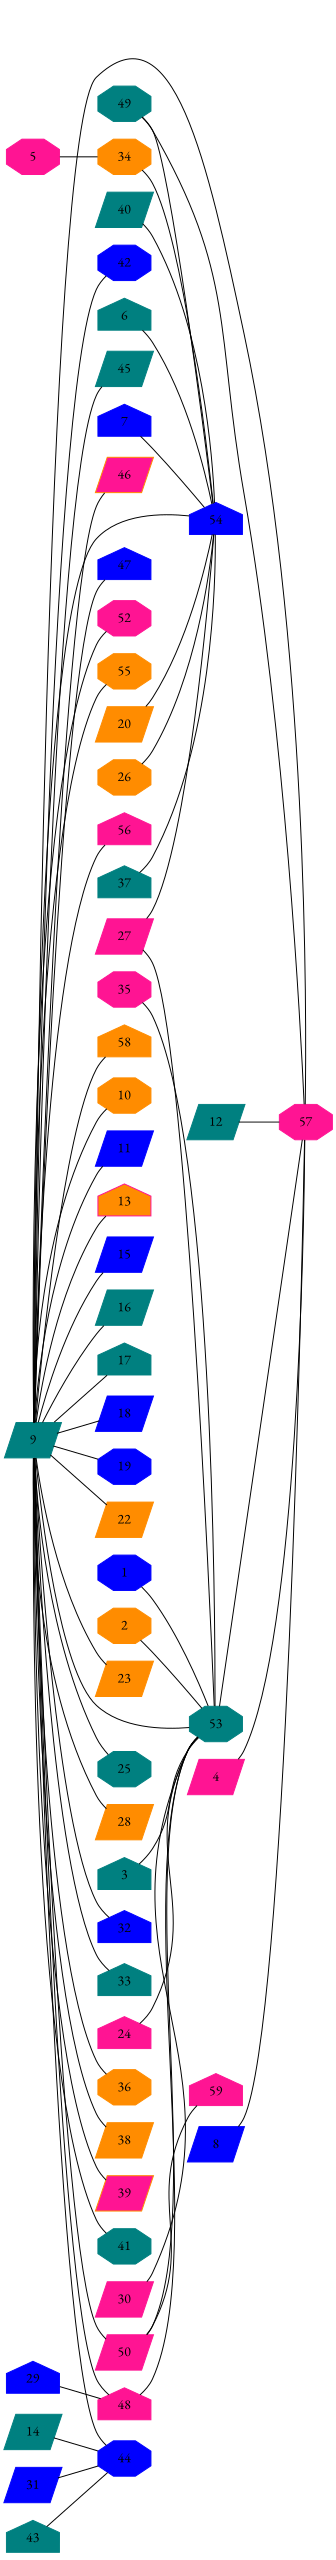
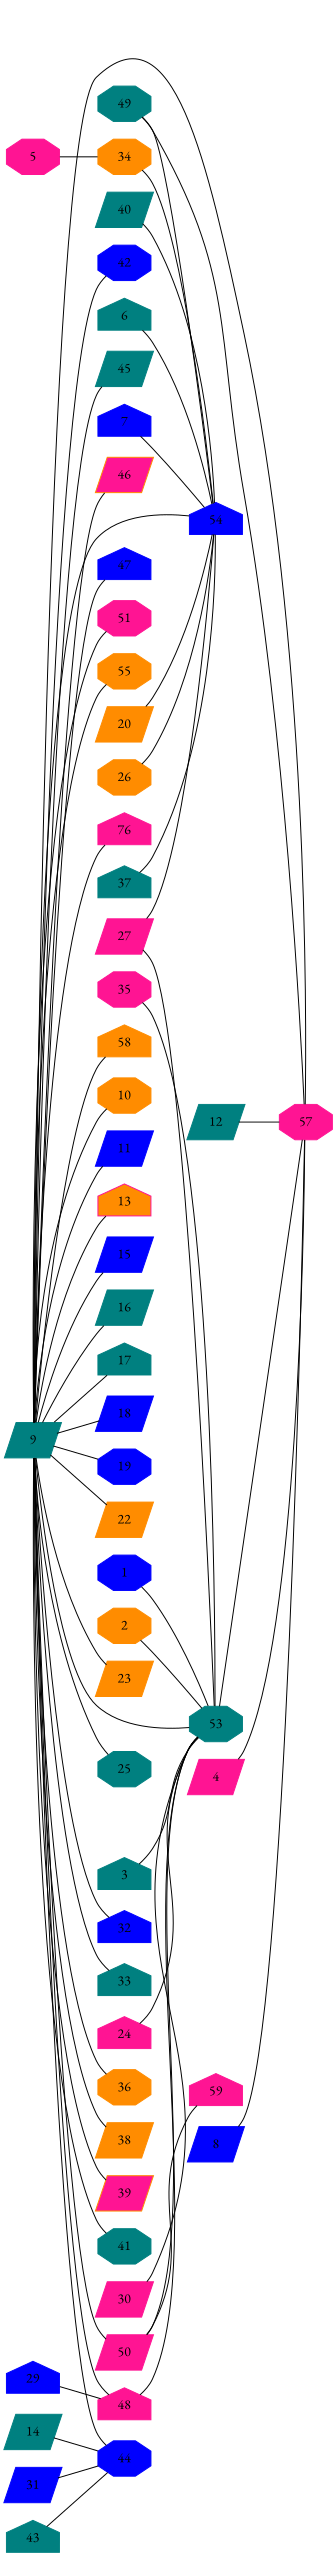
node "52": label "52" -> "51"
node "56": label "56" -> "76"
node "28": removed
